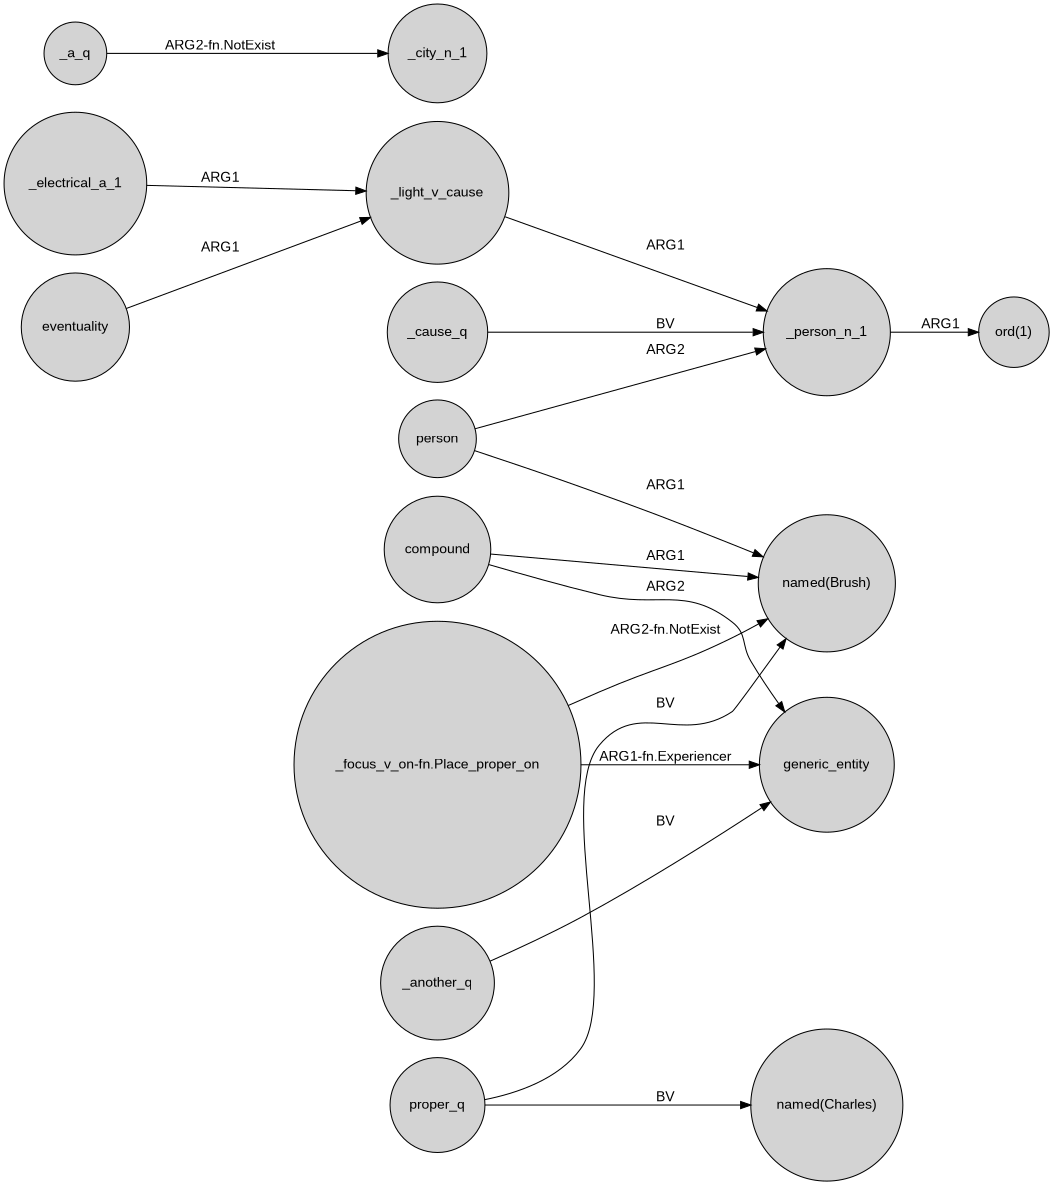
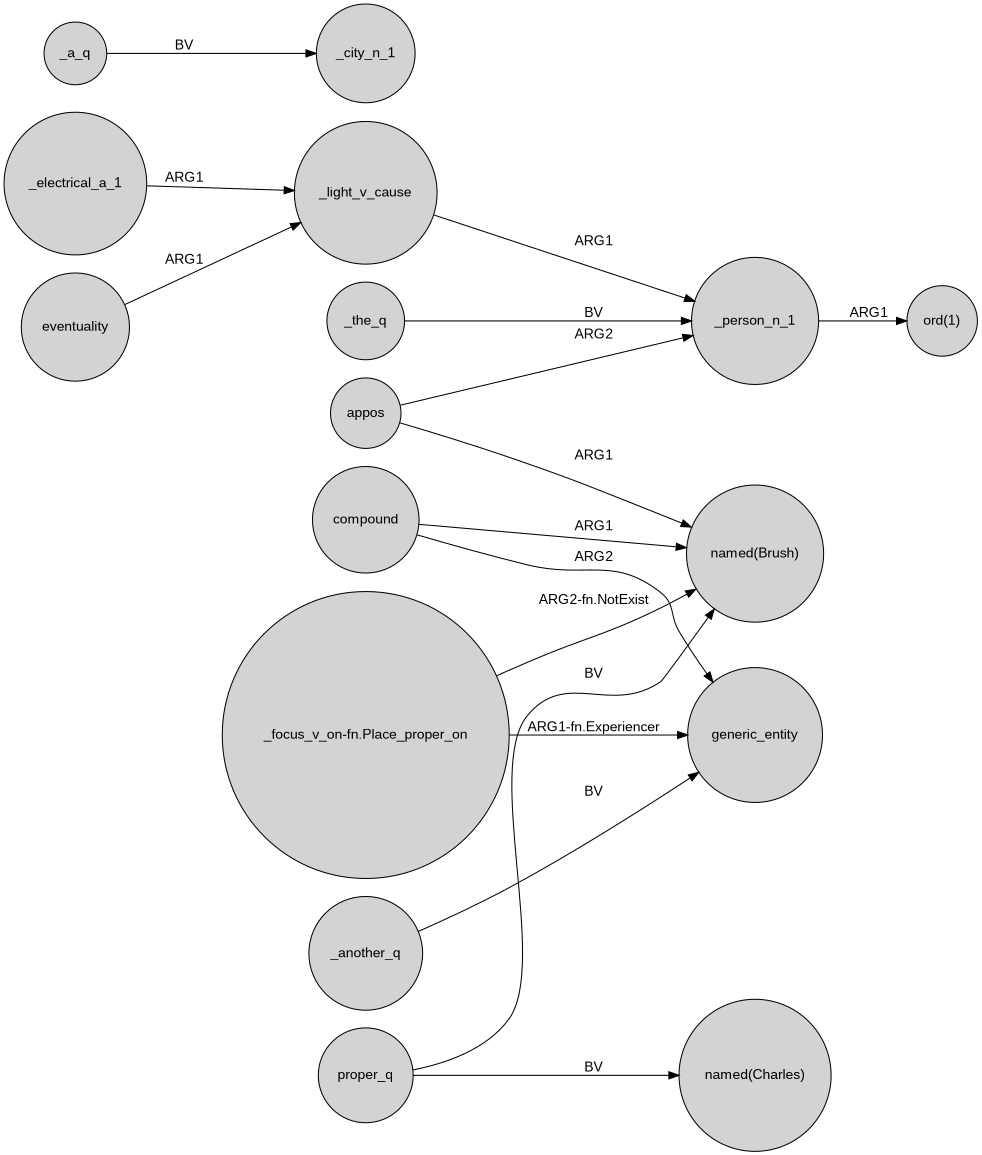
edge "_a_q" -> "_city_n_1": label "ARG2-fn.NotExist" -> "BV"
node "_cause_q": label "_cause_q" -> "_the_q"
node "person": label "person" -> "appos"
